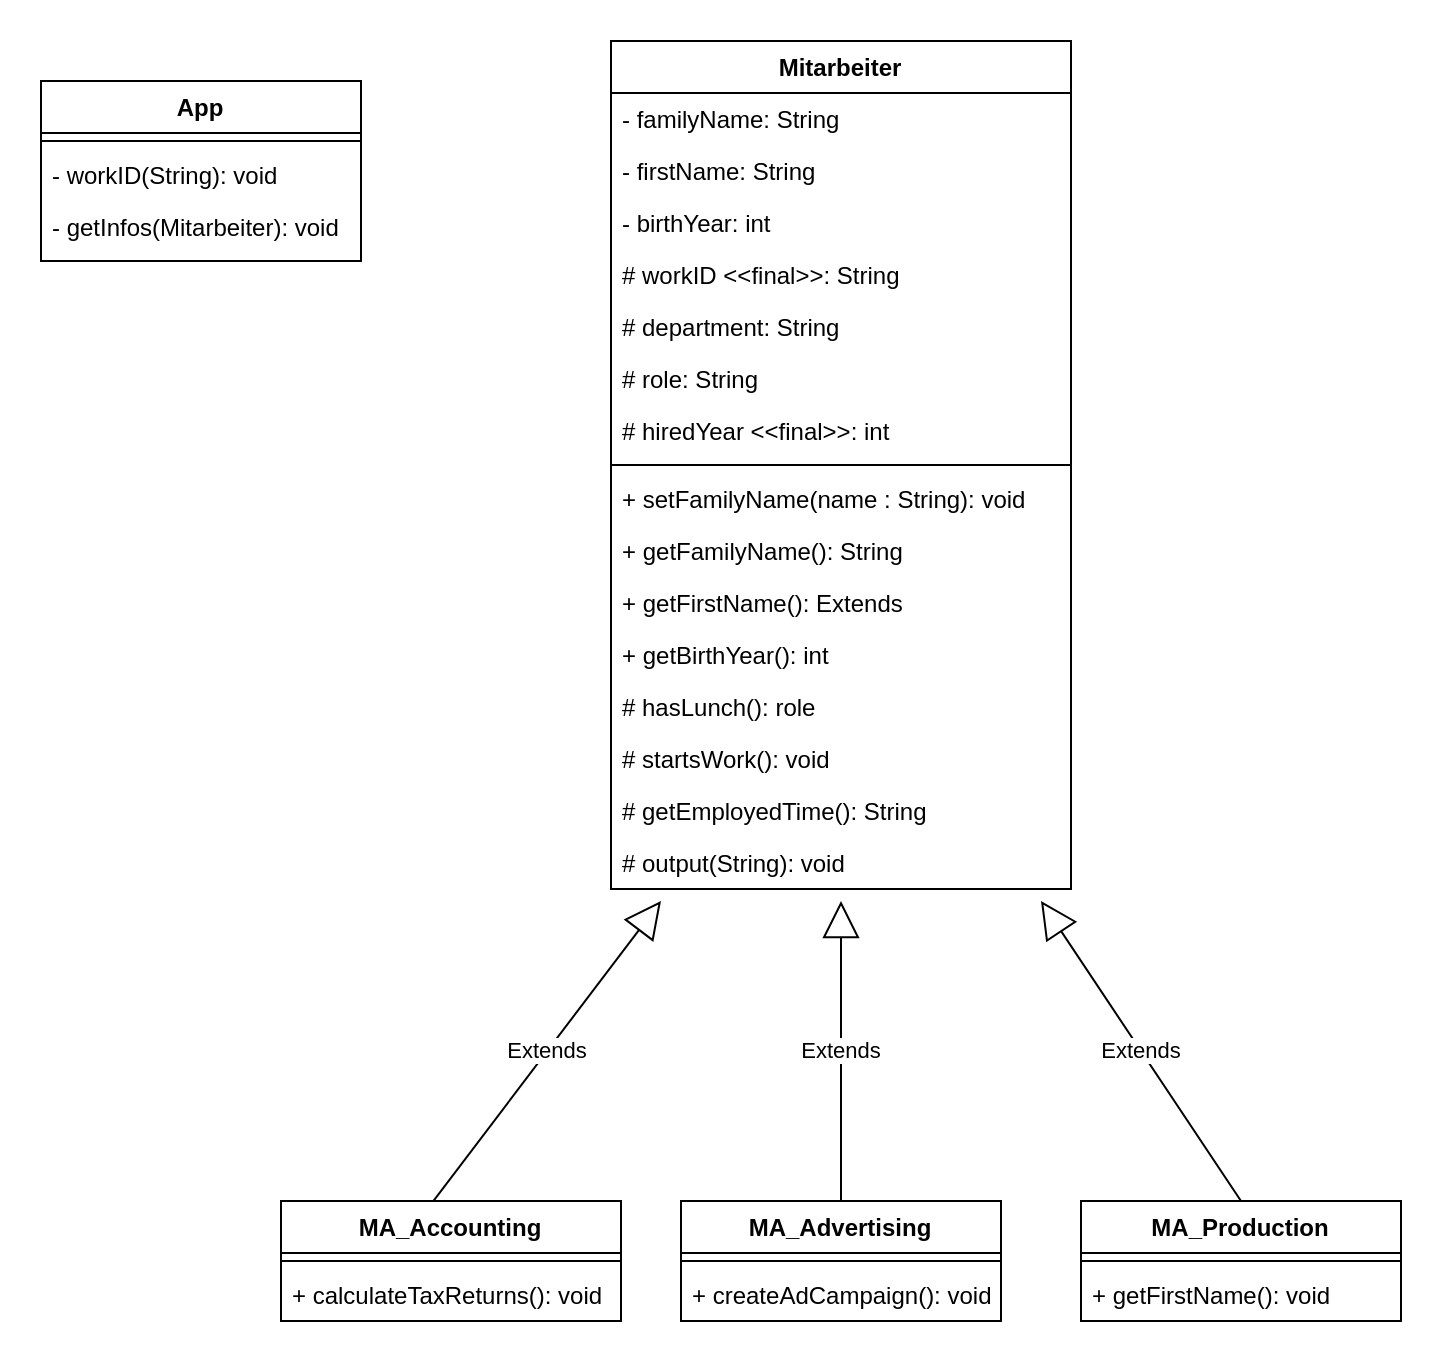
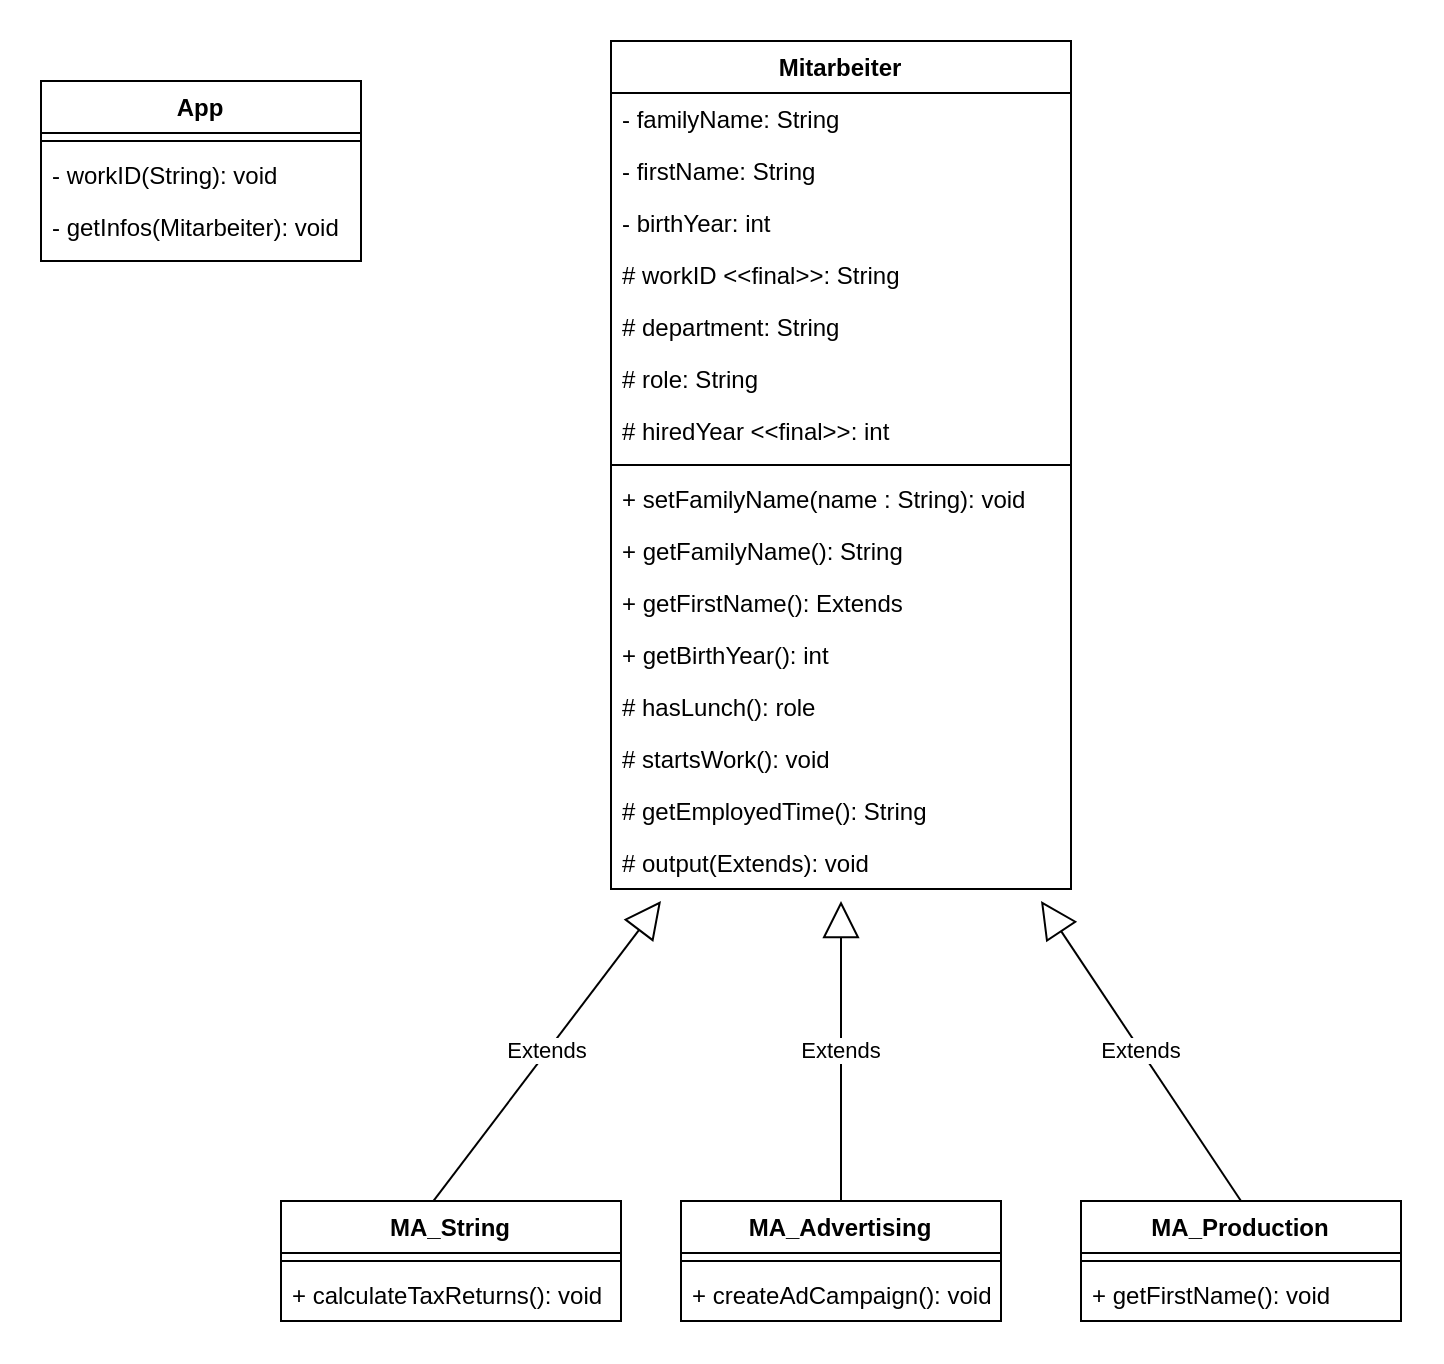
node "# output(String): void": label "# output(String): void" -> "# output(Extends): void"
node "MA_Accounting": label "MA_Accounting" -> "MA_String"
